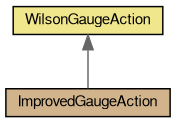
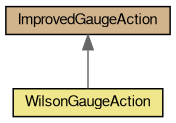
edge "ImprovedGaugeAction" -> "WilsonGaugeAction": reversed
